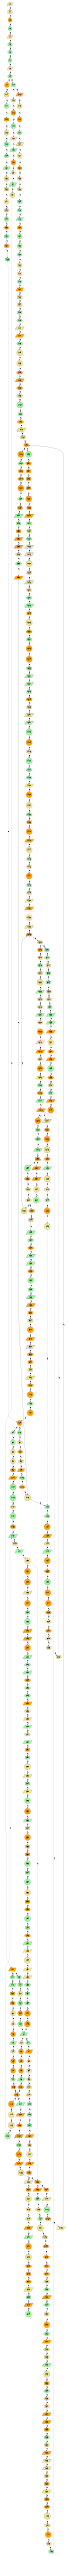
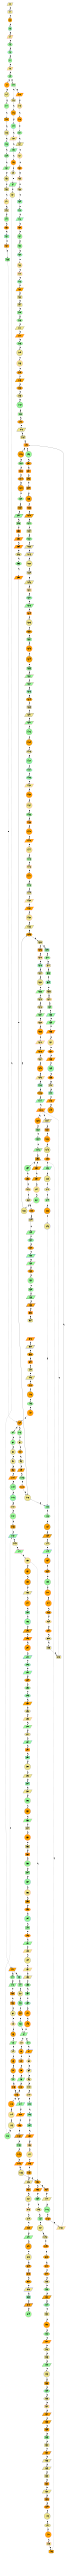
edge "S451" -> "S452": added, label "G"
edge "S360" -> "S366": added, label "A"
node "S370": removed
edge "S277" -> "S284": added, label "C"
node "S426": fillcolor palegreen -> orange
